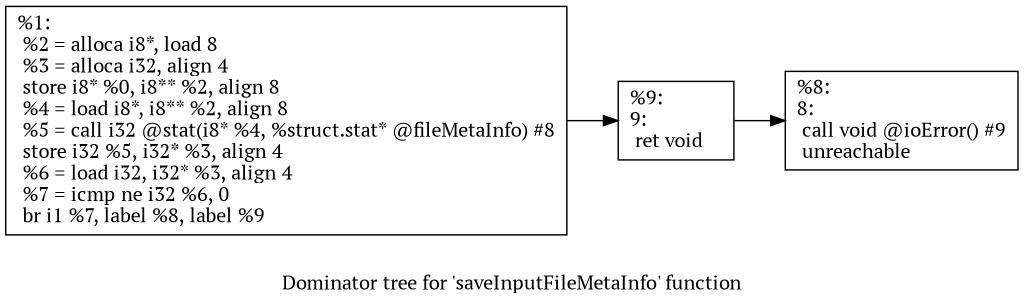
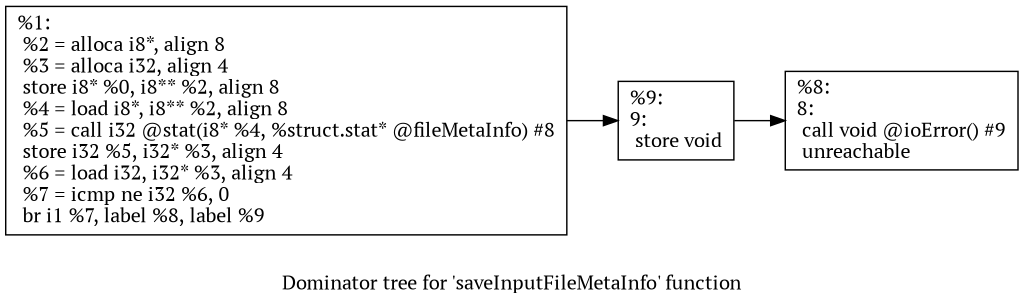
node "%1:": text "%2 = alloca i8*, load 8" -> "%2 = alloca i8*, align 8"
node "%9:": text "ret void" -> "store void"
